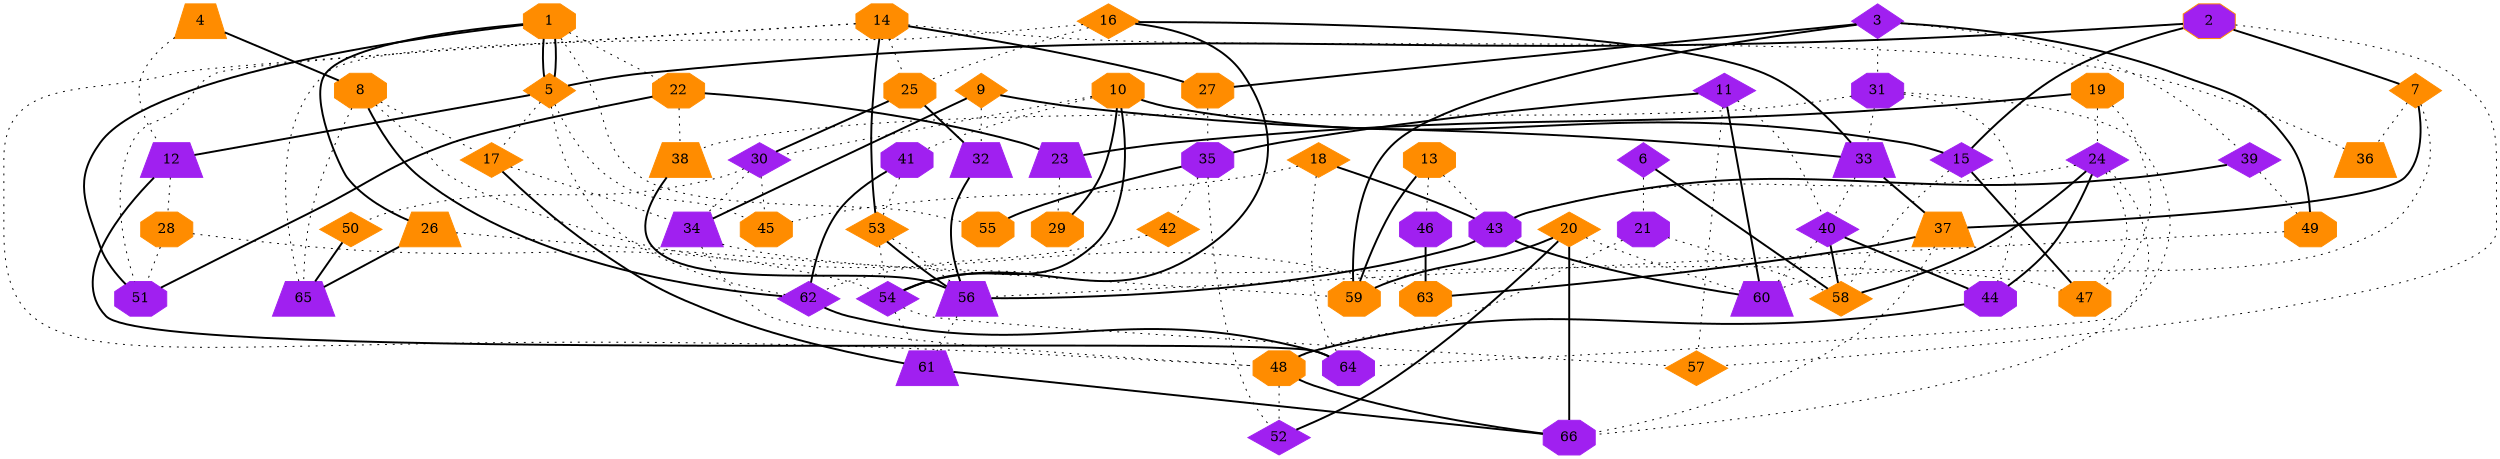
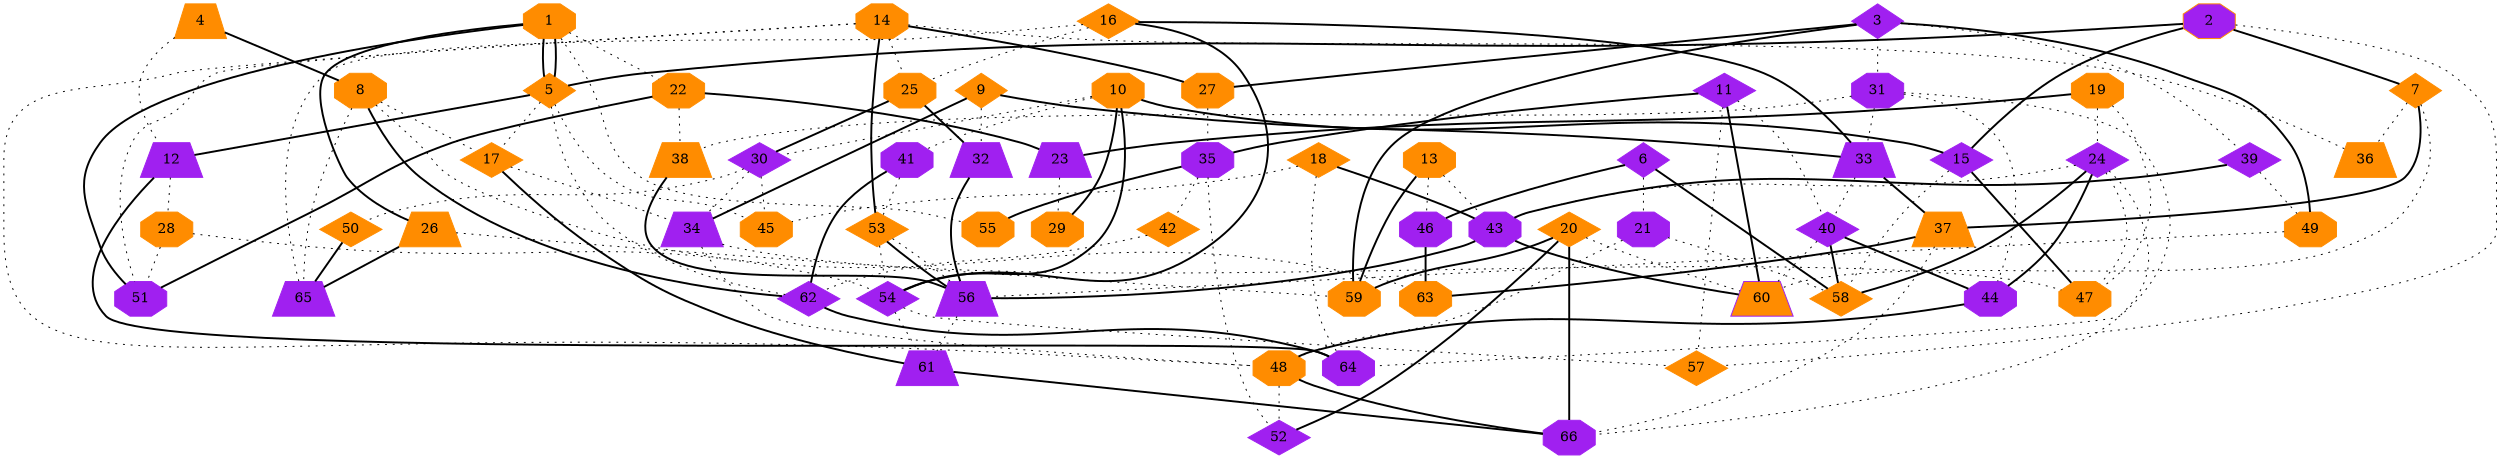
edge "6" -- "46": added
node "60": fillcolor purple -> darkorange
